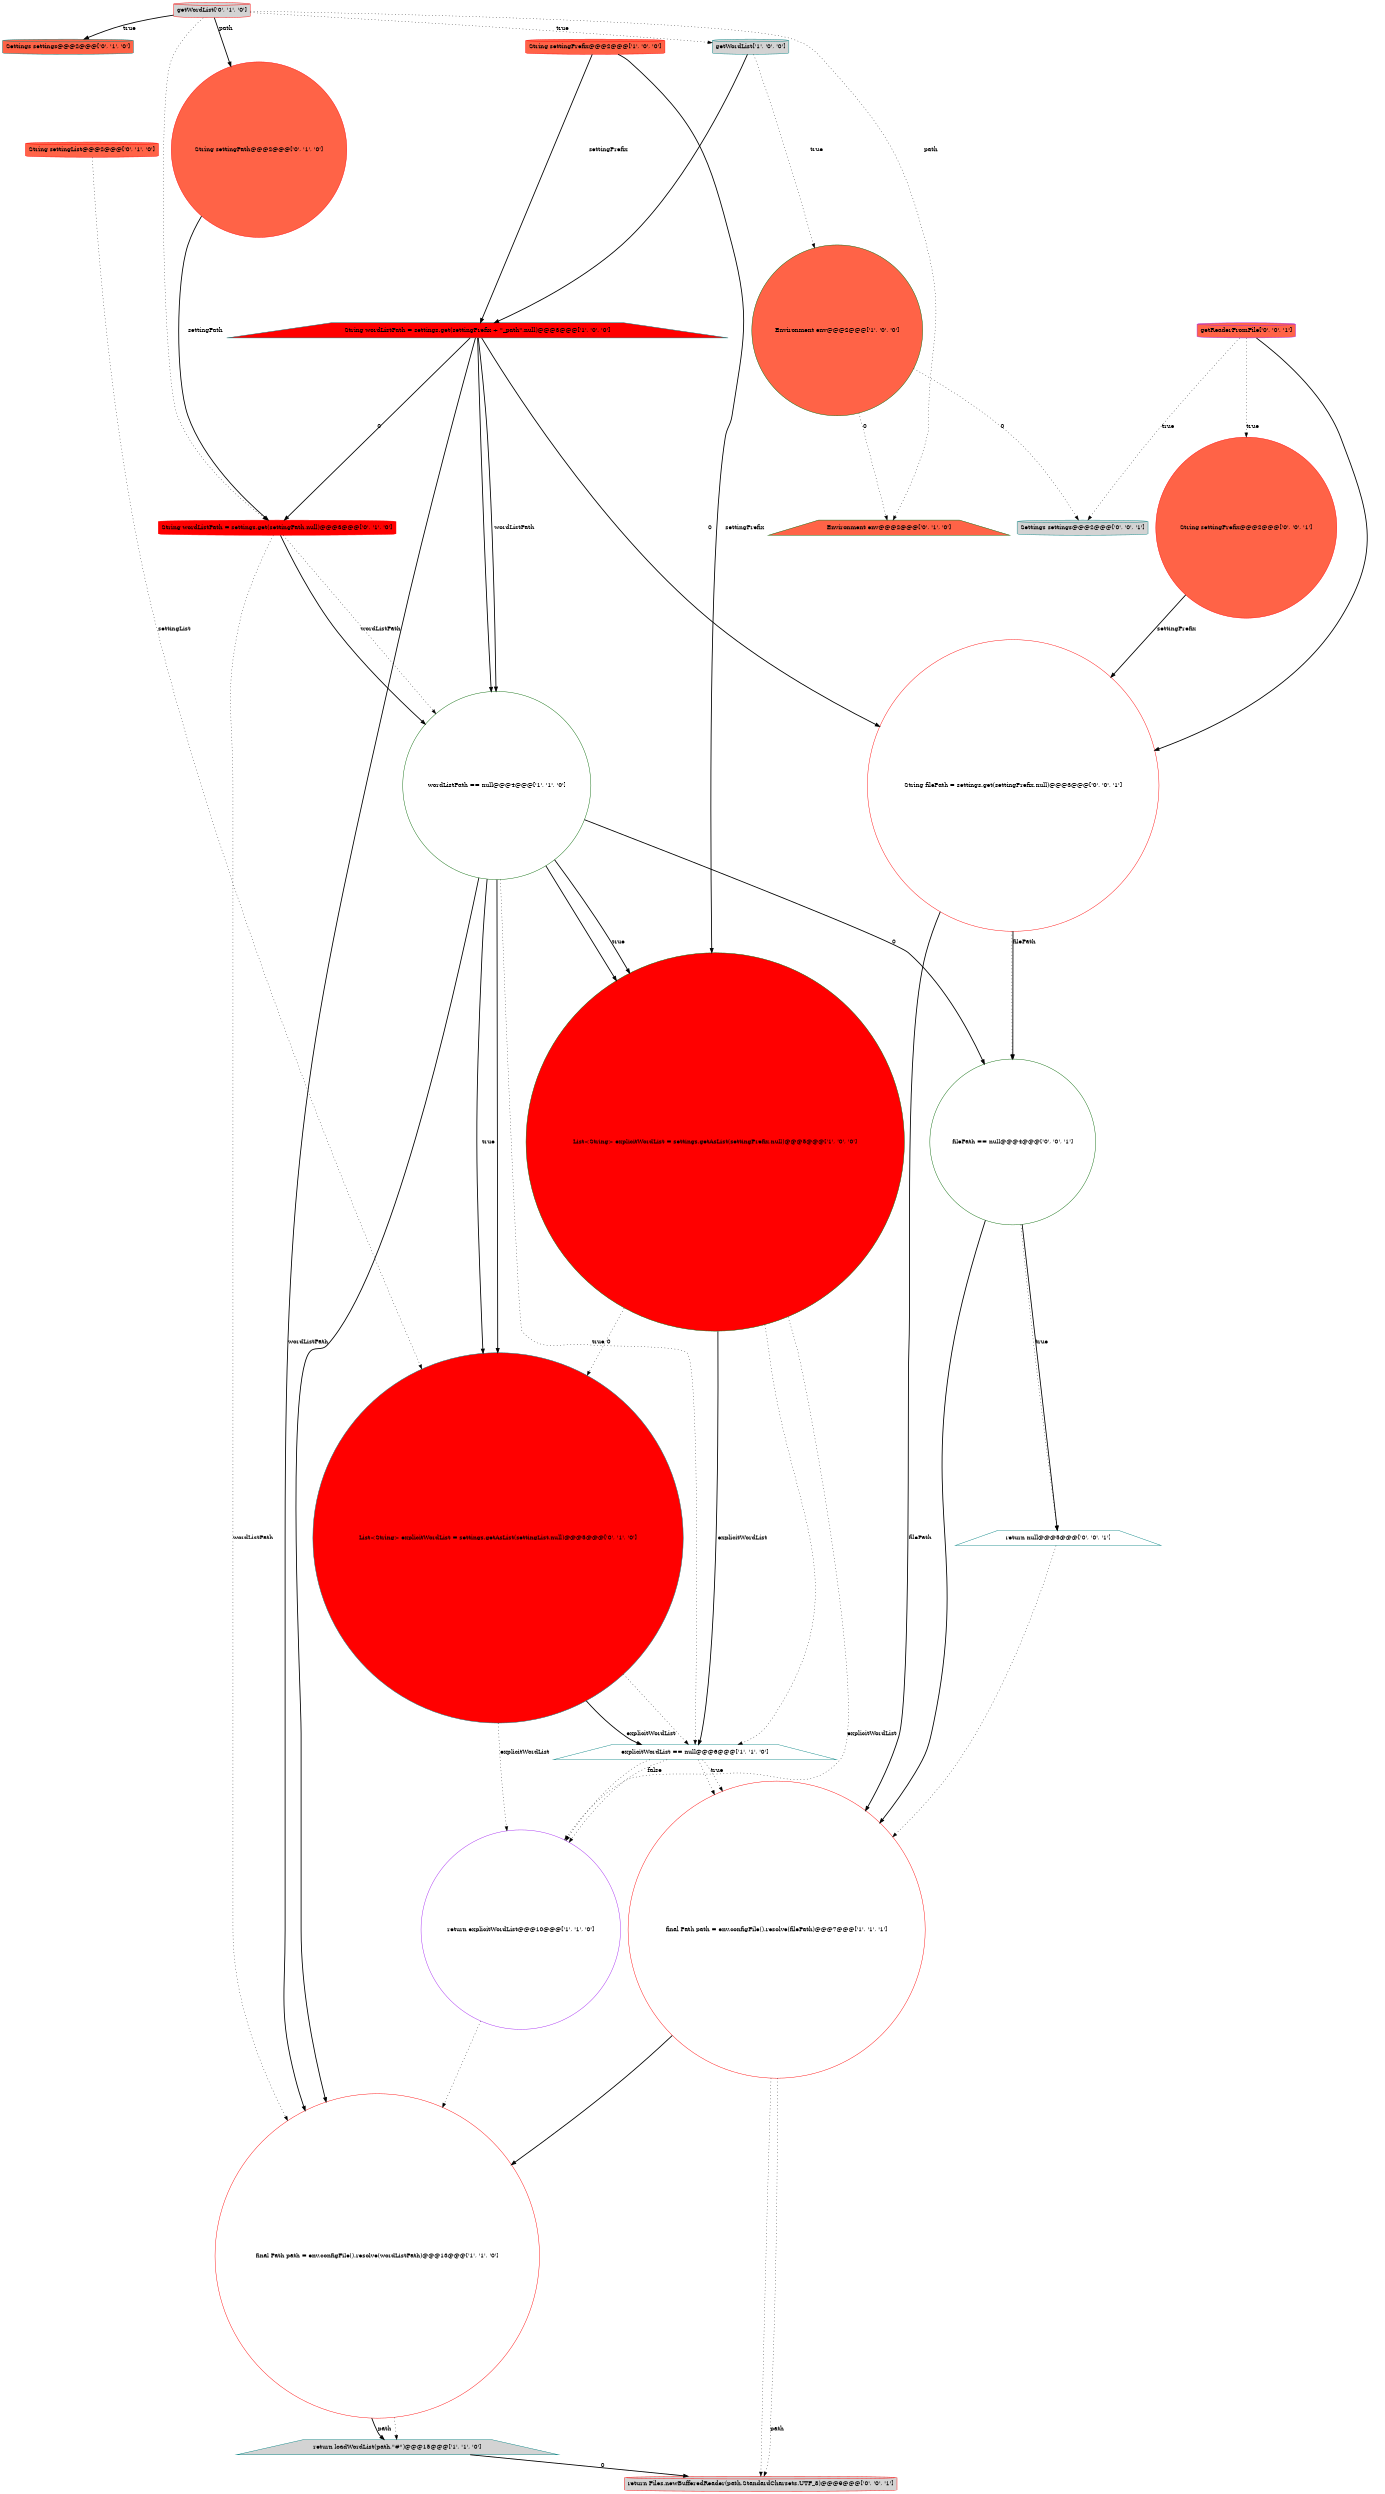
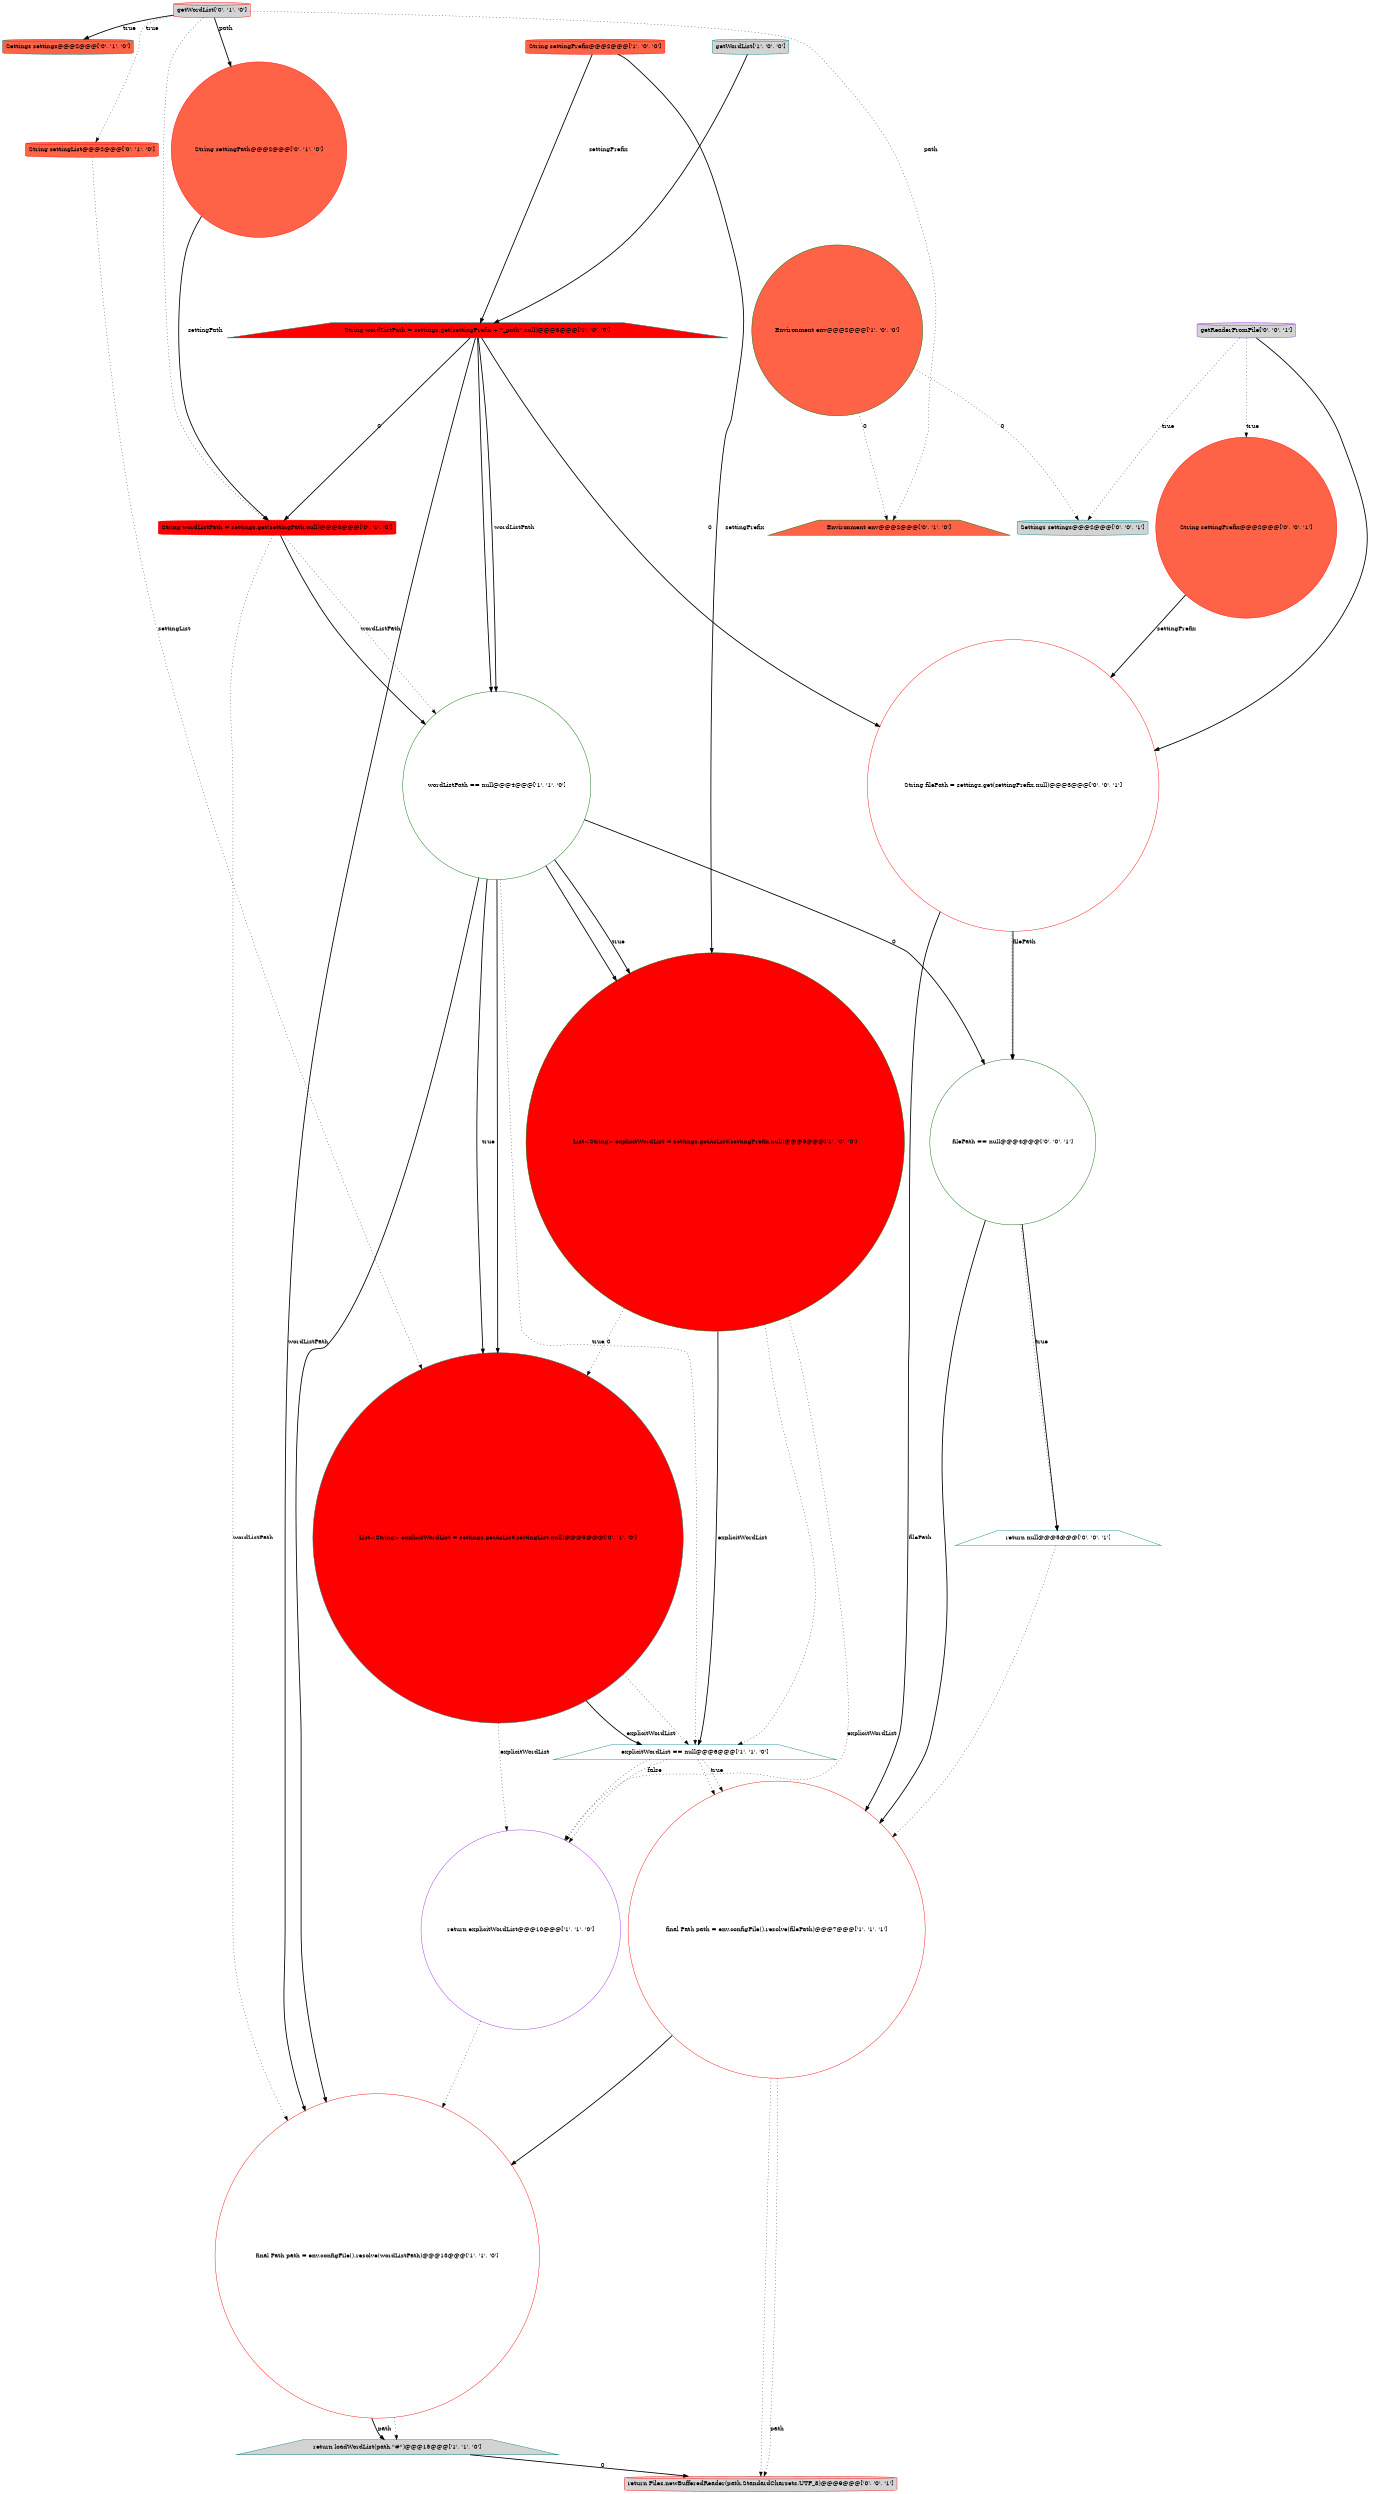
edge "getWordList['0', '1', '0']" -> "getWordList['1', '0', '0']": now "getWordList['0', '1', '0']" -> "String settingList@@@2@@@['0', '1', '0']"
edge "getWordList['1', '0', '0']" -> "Environment env@@@2@@@['1', '0', '0']": removed, label "true"
node "getReaderFromFile['0', '0', '1']": fillcolor tomato -> lightgray
